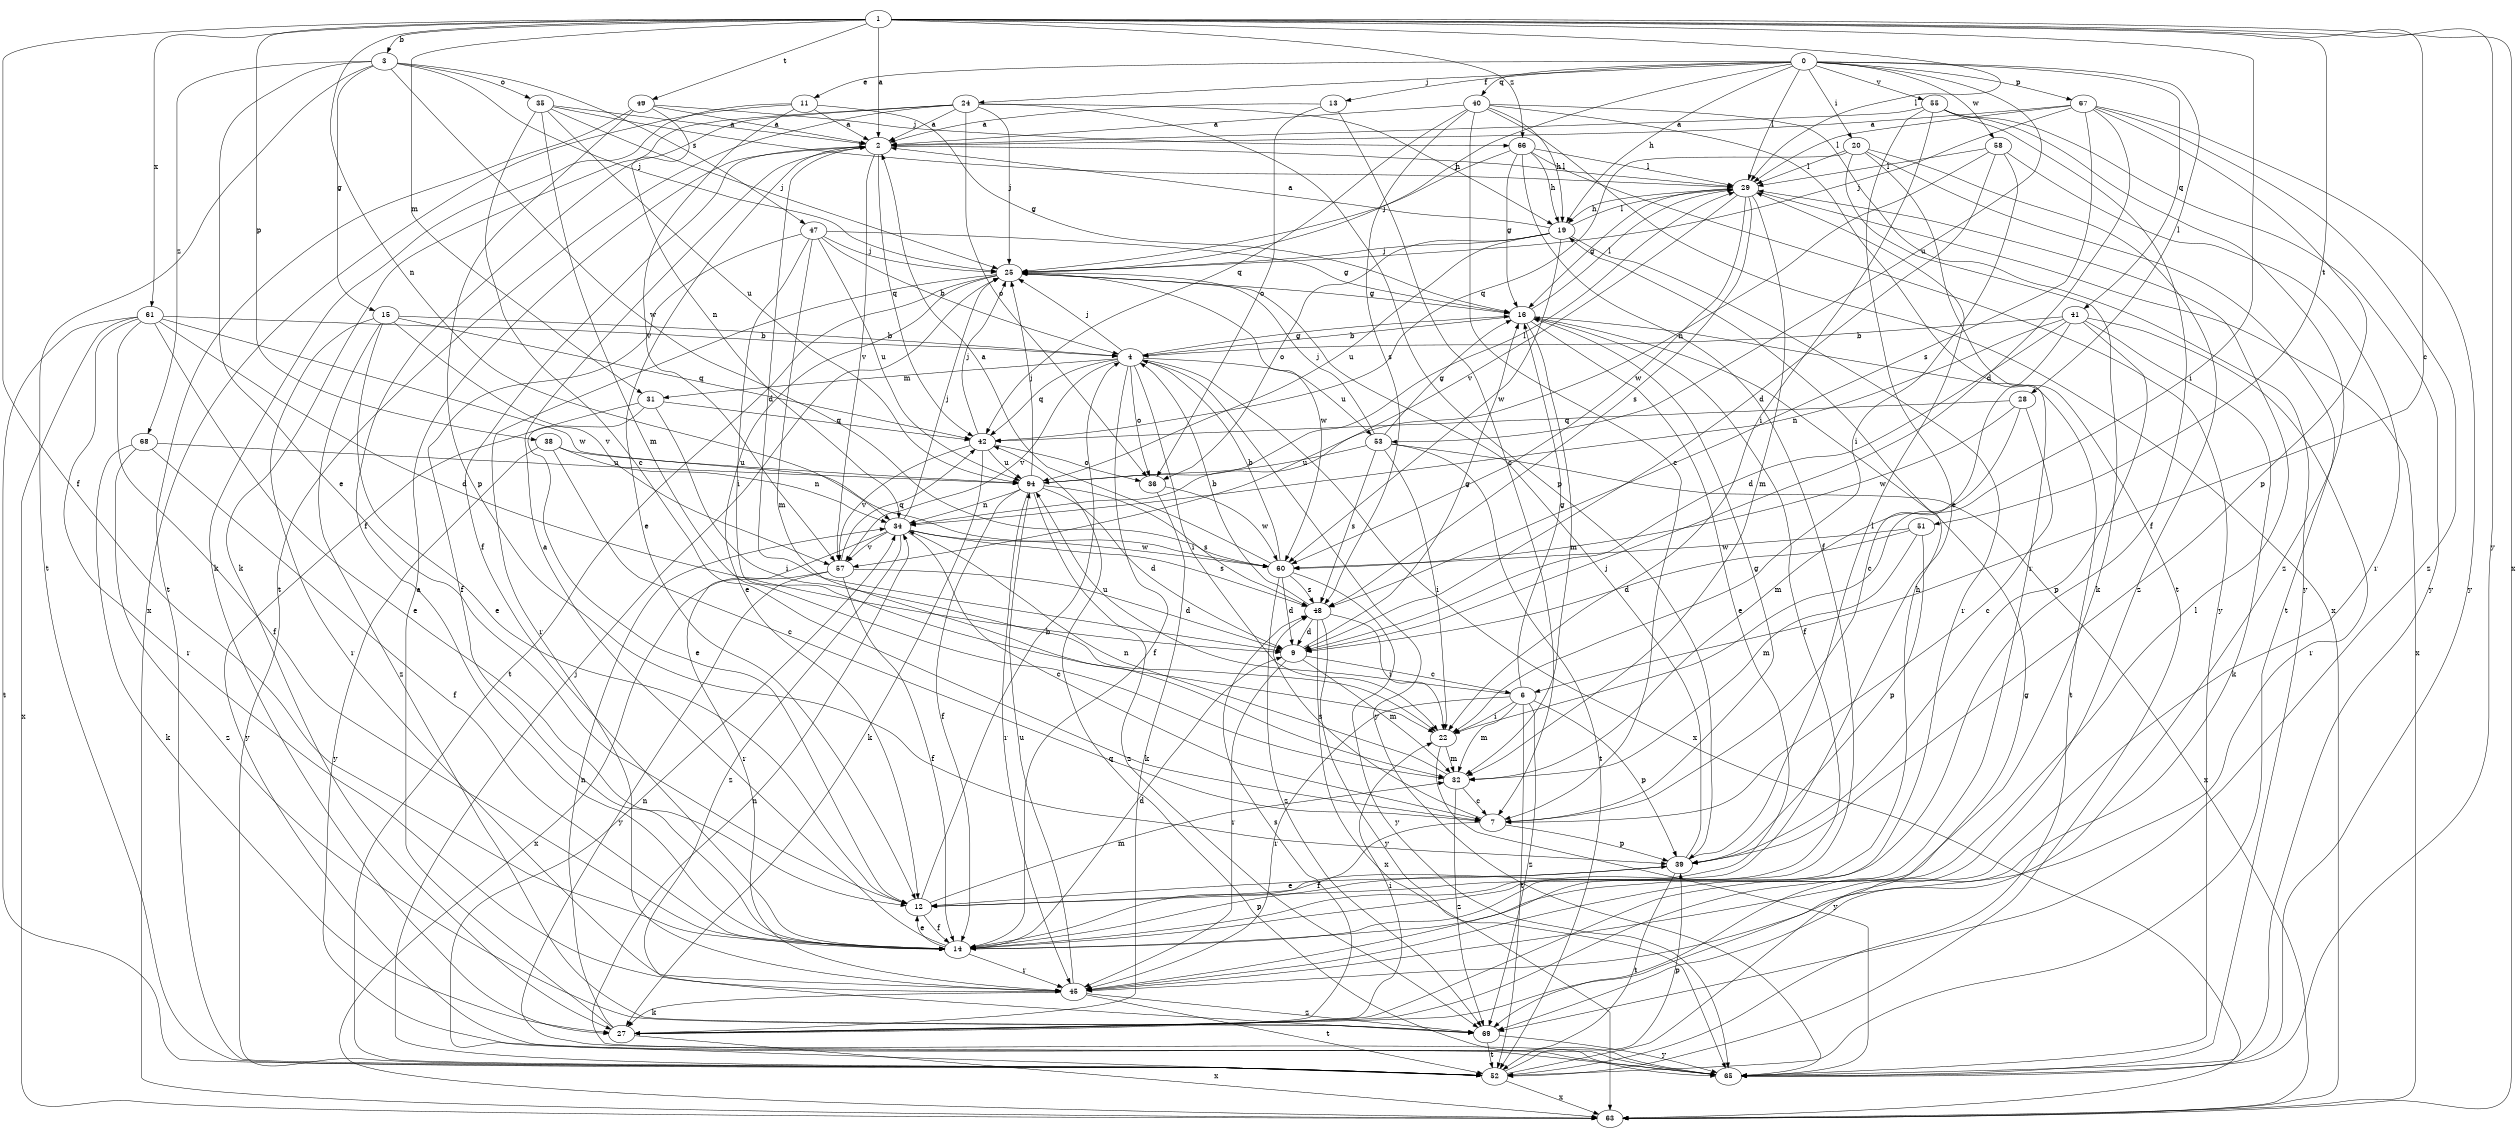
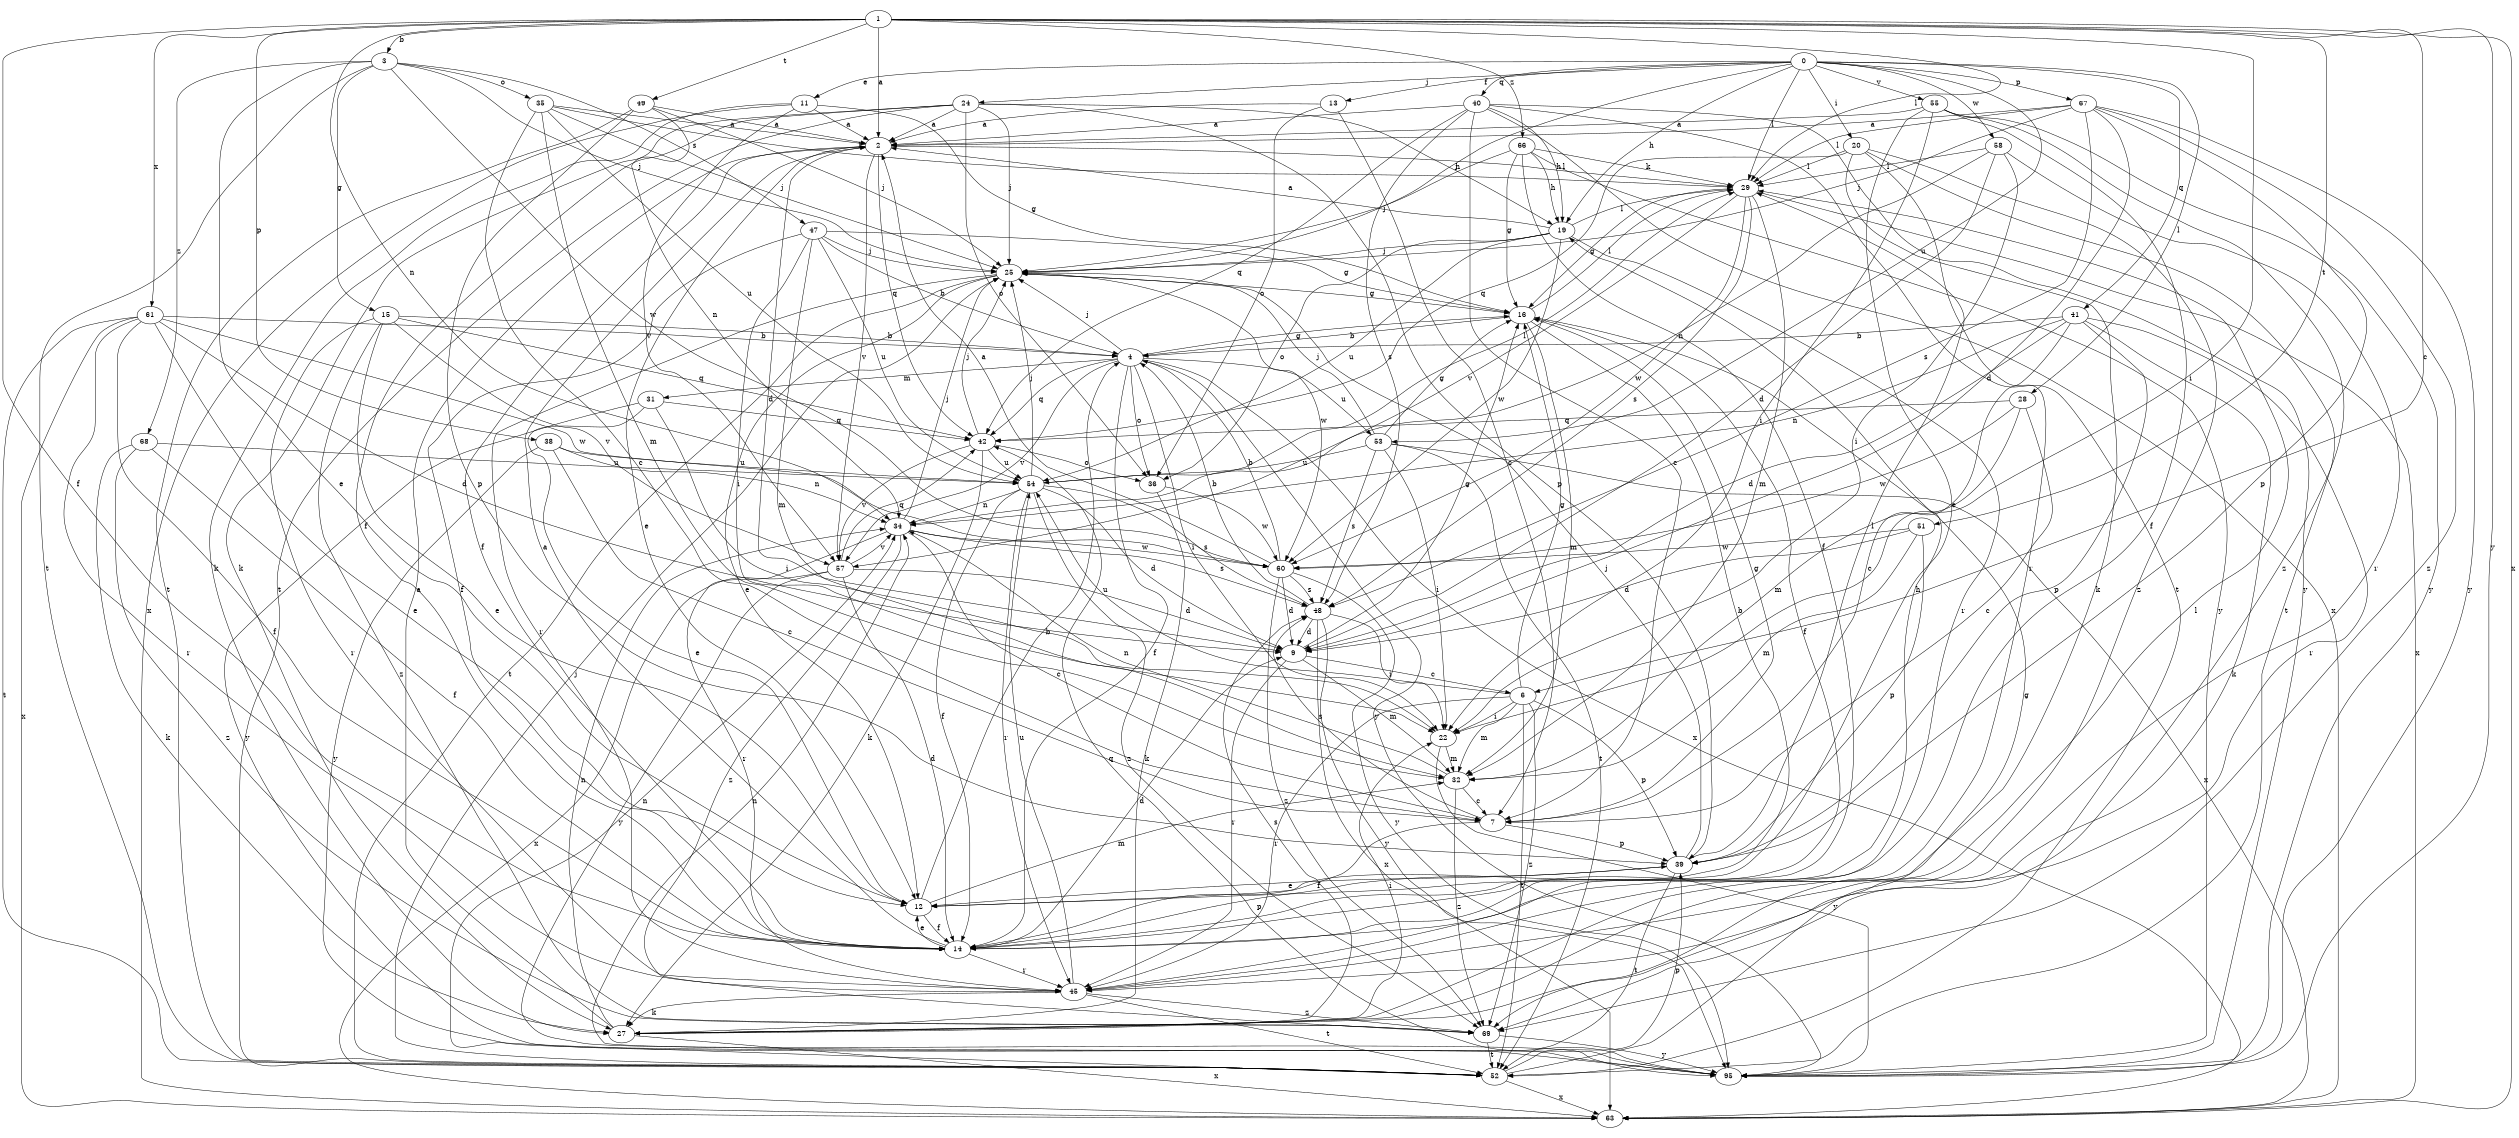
edge "1" -> "31": removed, label "m"
edge "49" -> "66": now "49" -> "25"
edge "66" -> "29": label "l" -> "k"
edge "29" -> "19": removed, label "h"
node "94": label "94" -> "54"
edge "34" -> "57": reversed
edge "16" -> "12": label "e" -> "b"
edge "16" -> "52": removed, label "t"
edge "57" -> "14": label "f" -> "d"
node "65": label "65" -> "95"
